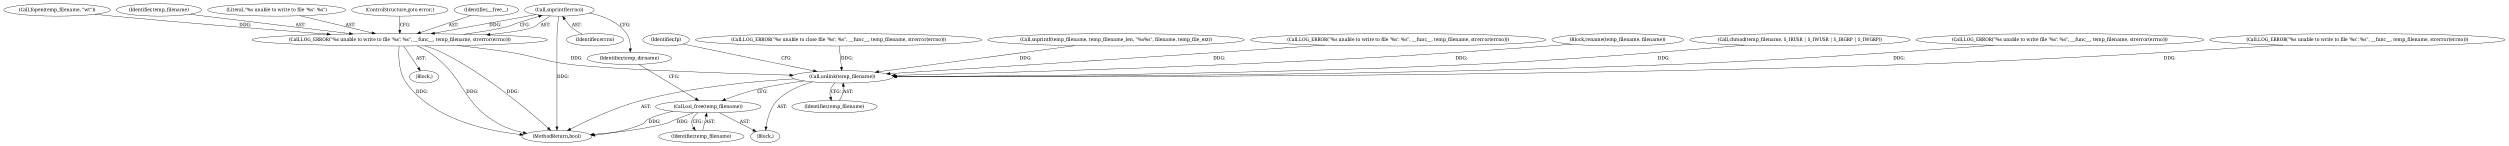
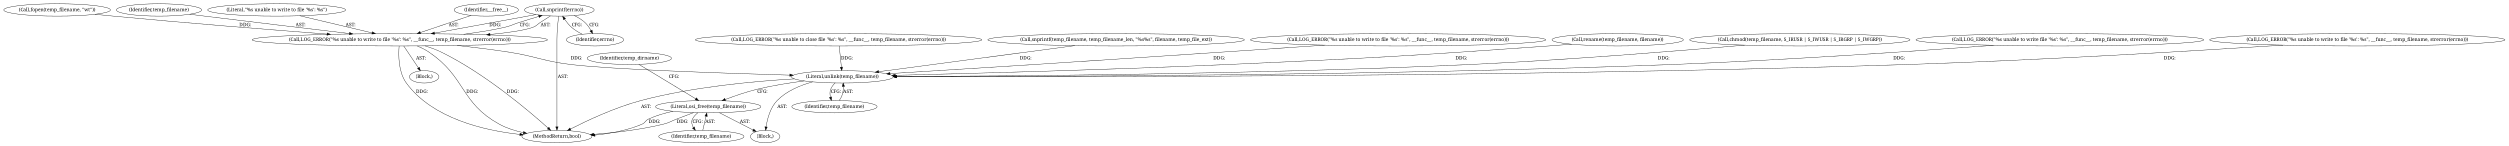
node "(ControlStructure,goto error;)": removed
edge "(Call,snprintf(errno))" -> "(Identifier,temp_dirname)": now "(Call,snprintf(errno))" -> "(Identifier,errno)"
edge "(Identifier,errno)" -> "(Call,snprintf(errno))": label "AST: " -> "CFG: "
node "(Identifier,fp)": removed
node "(Block,rename(temp_filename, filename))": label "(Block,rename(temp_filename, filename))" -> "(Call,rename(temp_filename, filename))"
edge "(Call,snprintf(errno))" -> "(MethodReturn,bool)": label "DDG: " -> "AST: "
node "(Call,unlink(temp_filename))": label "(Call,unlink(temp_filename))" -> "(Literal,unlink(temp_filename))"
node "(Call,osi_free(temp_filename))": label "(Call,osi_free(temp_filename))" -> "(Literal,osi_free(temp_filename))"
